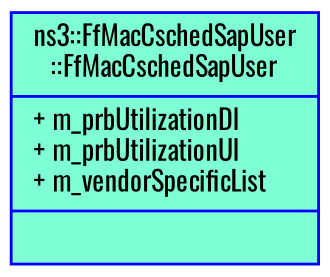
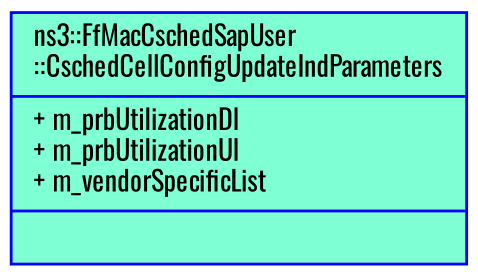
node "ns3::FfMacCschedSapUser": text "::FfMacCschedSapUser" -> "::CschedCellConfigUpdateIndParameters"
